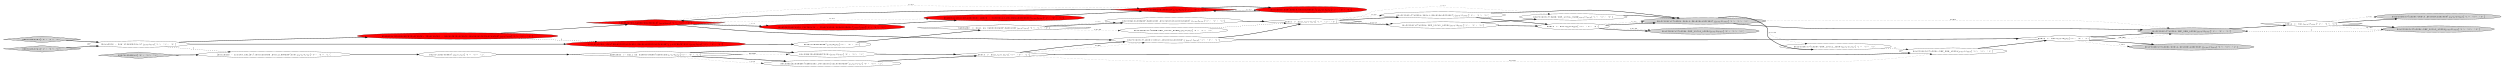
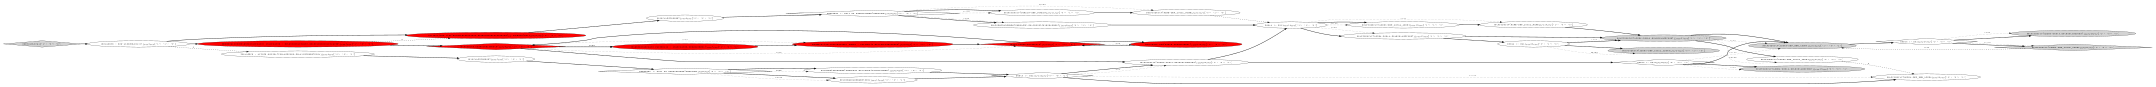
node "setProperty(DOMAIN,DEF_DOMAIN)@@@11@@@['0', '1', '0']": added
node "best4 != null@@@14@@@['1', '1', '0']": shape diamond -> ellipse
edge "setProperty(ADDR4,DEF_LOCAL_ADDR4)@@@18@@@['1', '1', '0']" -> "best6 != null@@@20@@@['0', '1', '0']": removed
node "setProperty(ADDR6,DEF_LOCAL_ADDR6)@@@31@@@['1', '0', '0']": shape ellipse -> diamond
edge "setProperty(ADDR6,DEF_LOCAL_ADDR6)@@@31@@@['1', '0', '0']" -> "setProperty(ADDR6,DEF_REM_ADDR6)@@@22@@@['1', '0', '1']": label "0" -> "true"
node "executeLocal['0', '1', '0']": removed
edge "setProperty(ADDR4,DEF_REM_ADDR4)@@@16@@@['0', '0', '1']" -> "best6 != null@@@18@@@['0', '0', '1']": removed
node "executeRemote['0', '0', '1']": removed
